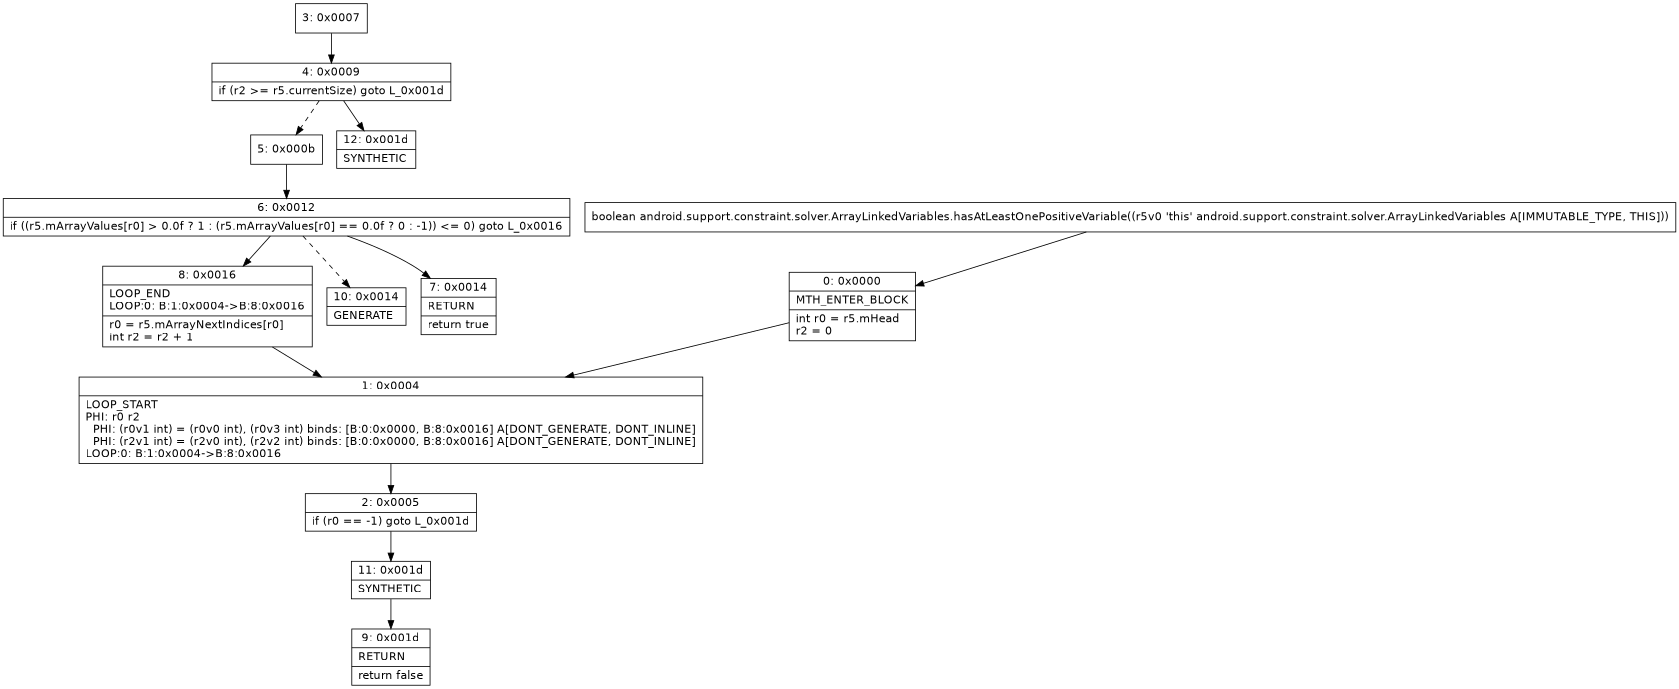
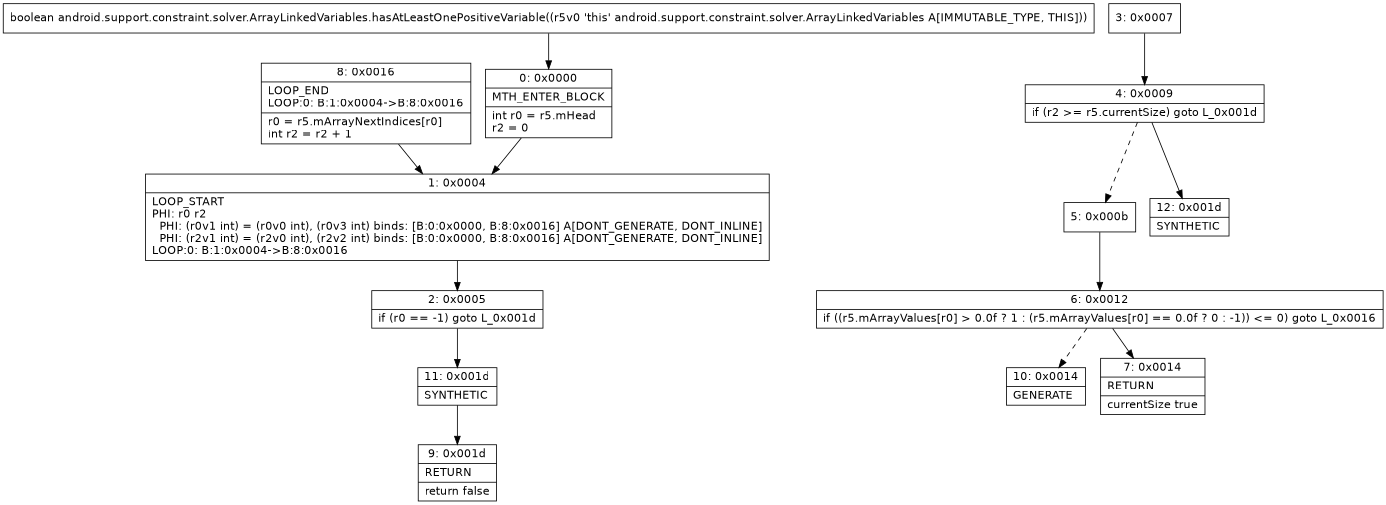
edge "6: 0x0012" -> "8: 0x0016": removed
node "7: 0x0014": text "return true" -> "currentSize true"
